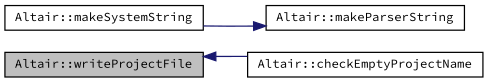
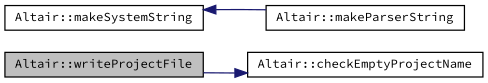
edge "Altair::makeSystemString" -> "Altair::makeParserString": reversed
edge "Altair::checkEmptyProjectName" -> "Altair::writeProjectFile": reversed
